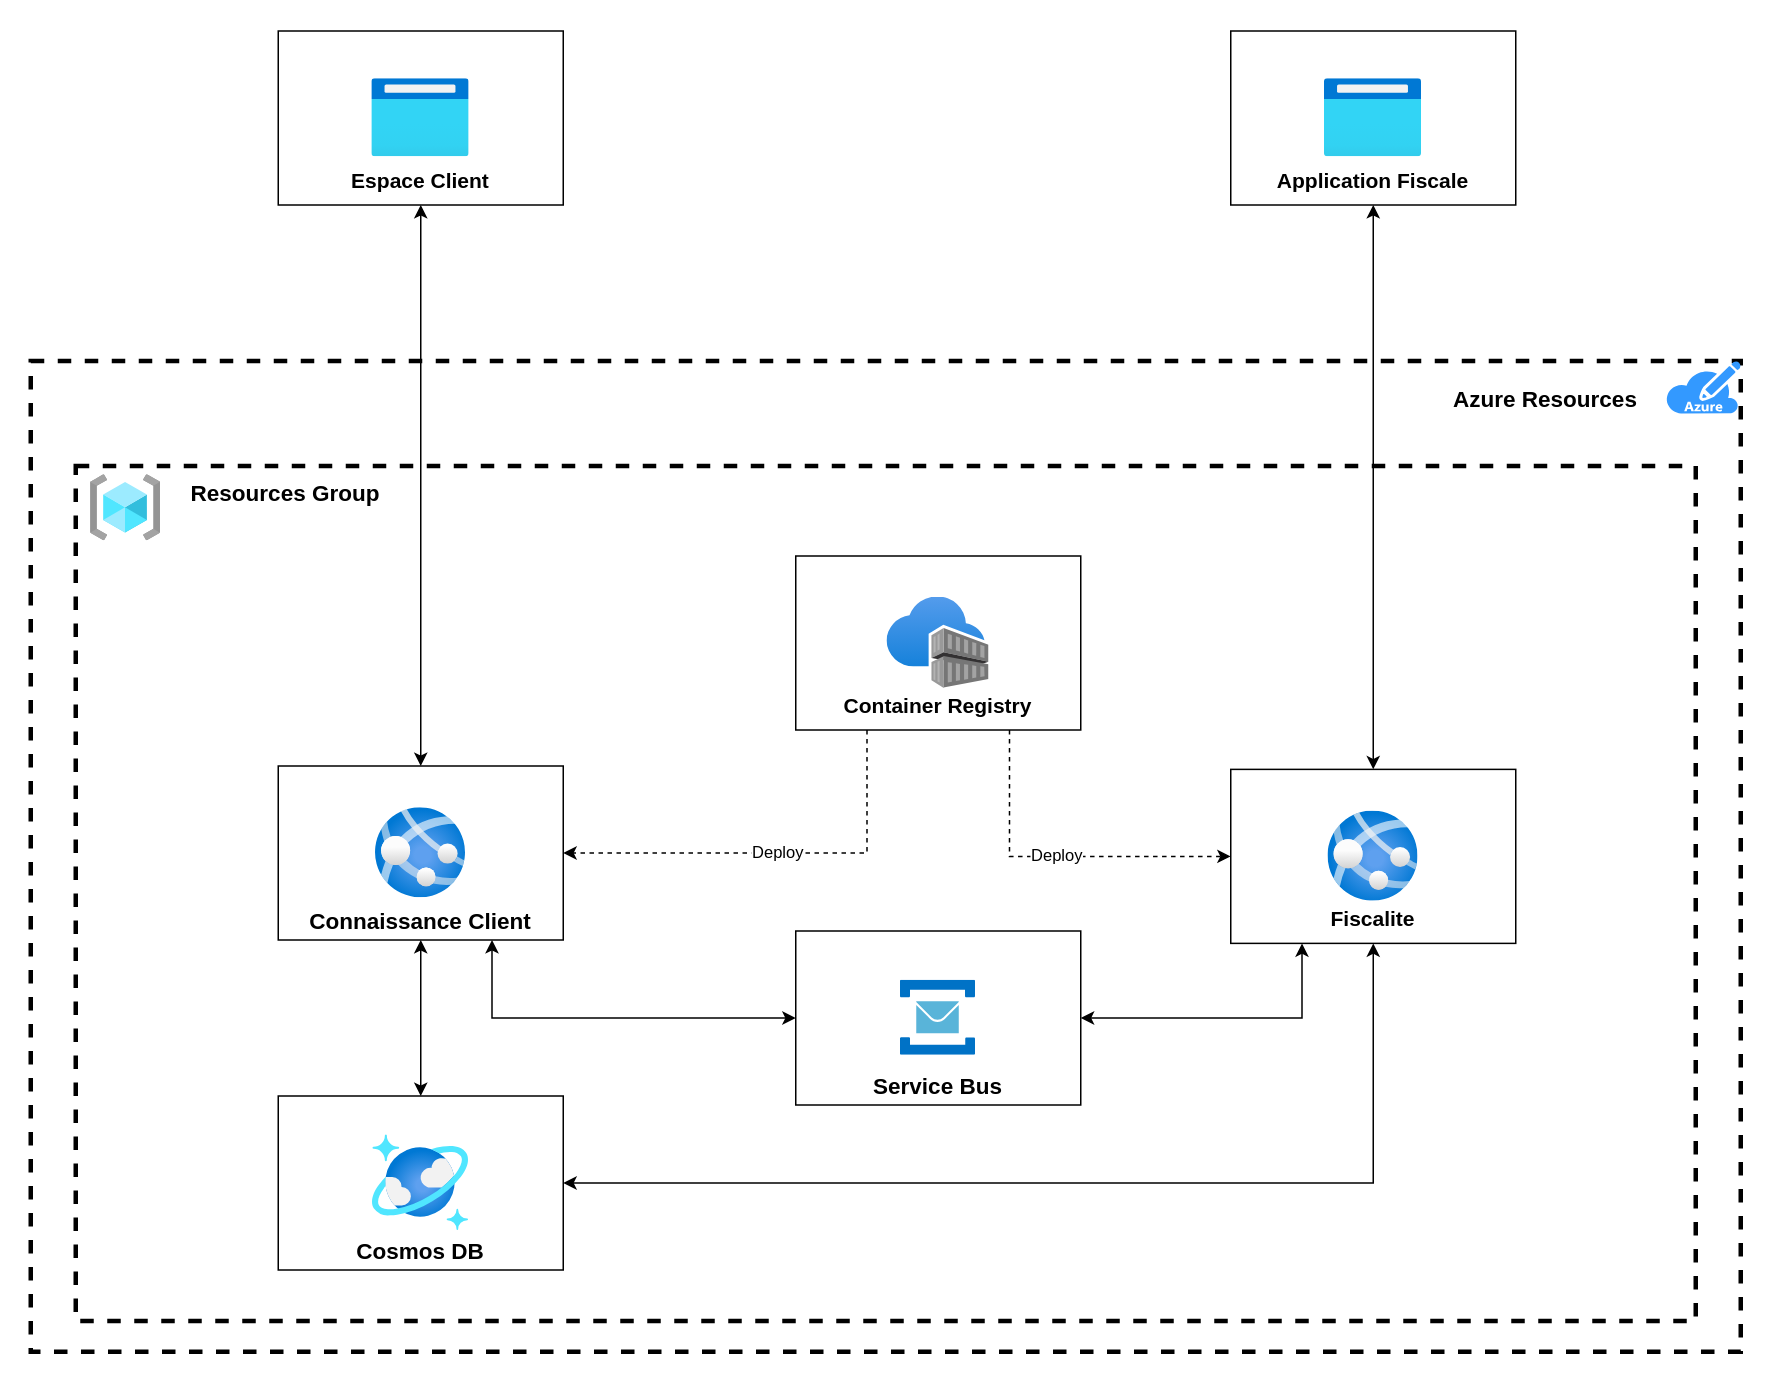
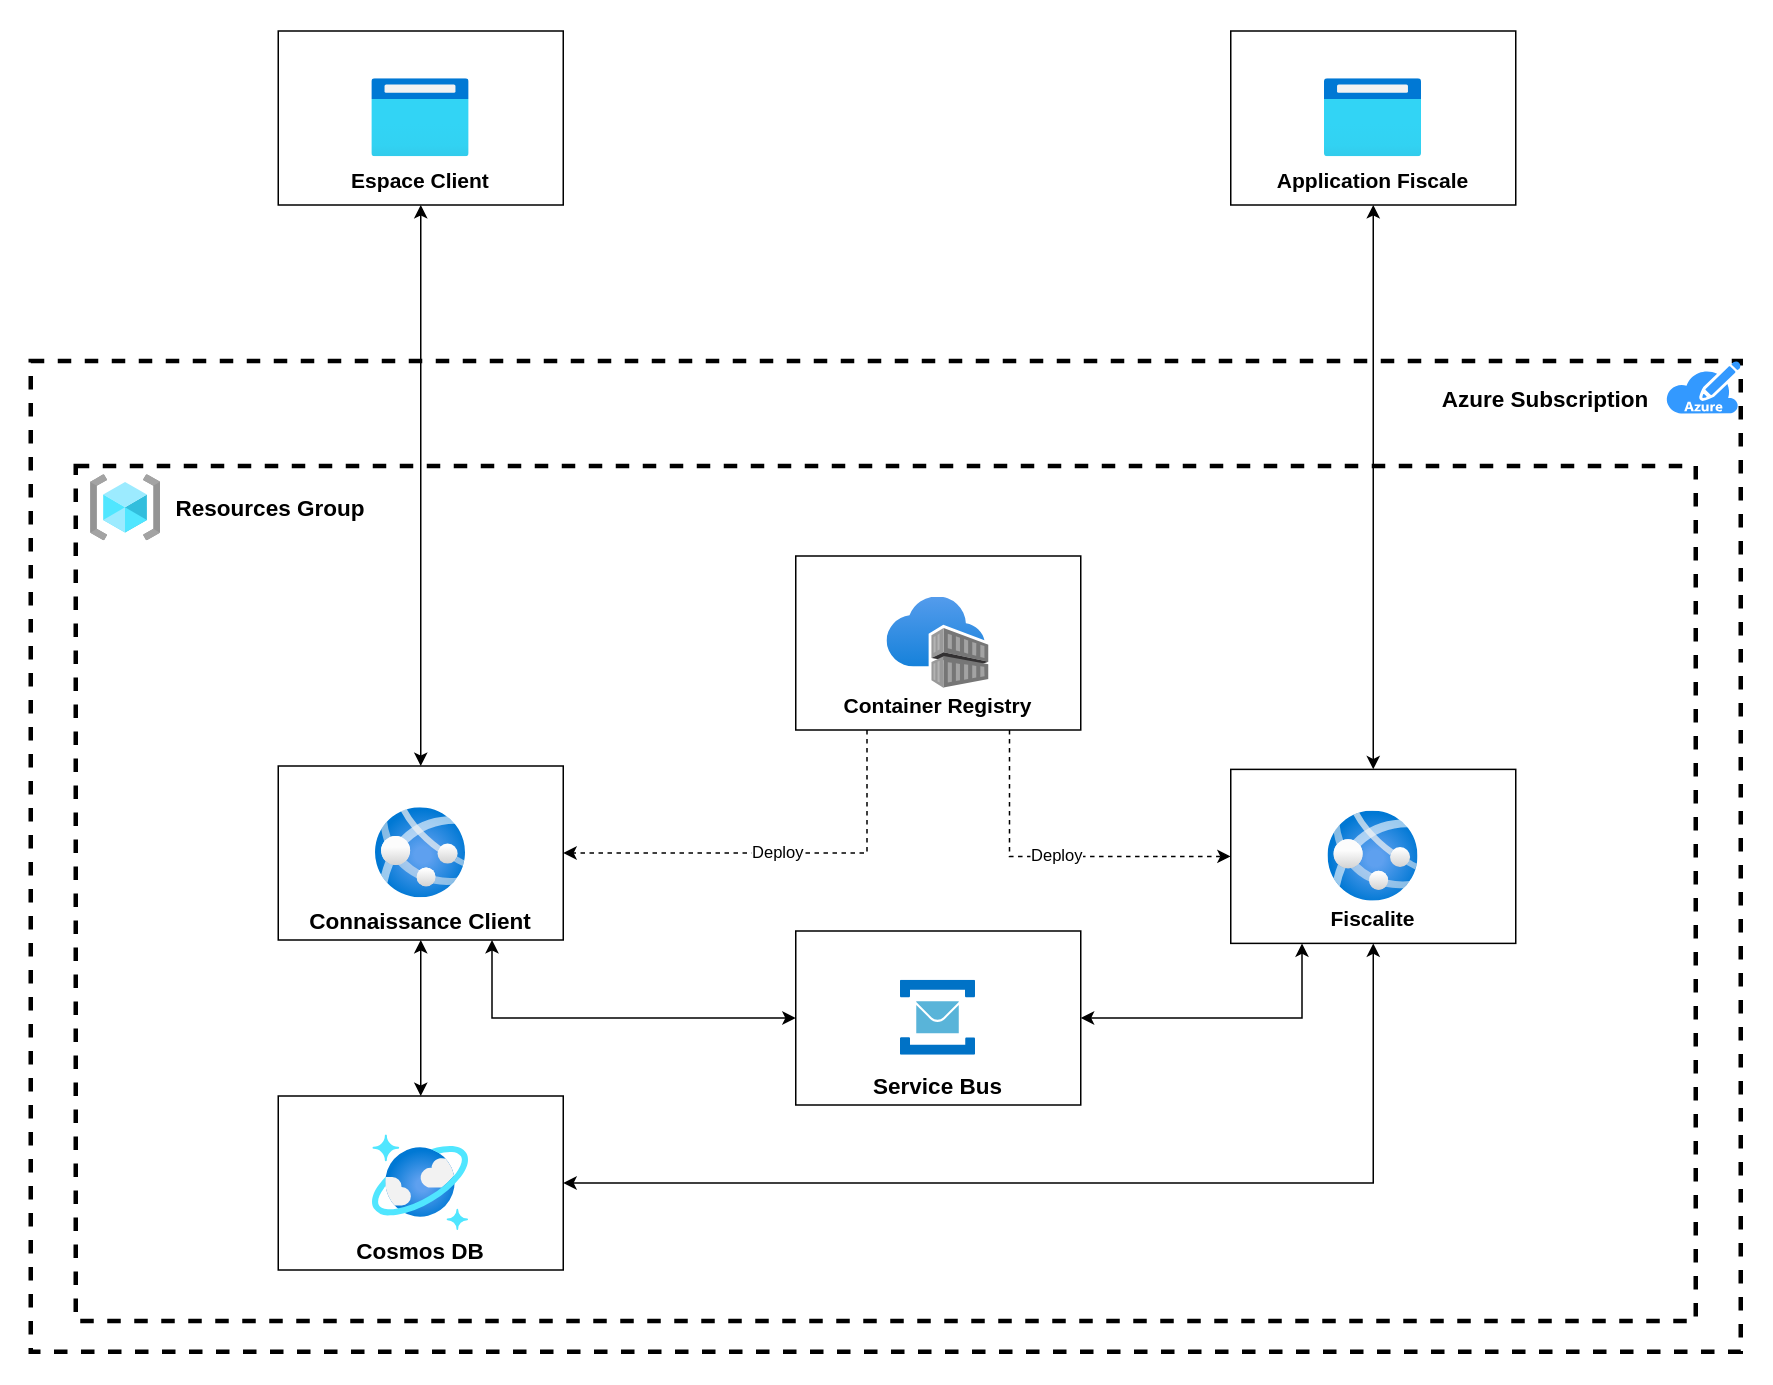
node "Azure Resources": label "Azure Resources" -> "Azure Subscription"
node "Resources Group": moved (286, 493) -> (271, 508)
